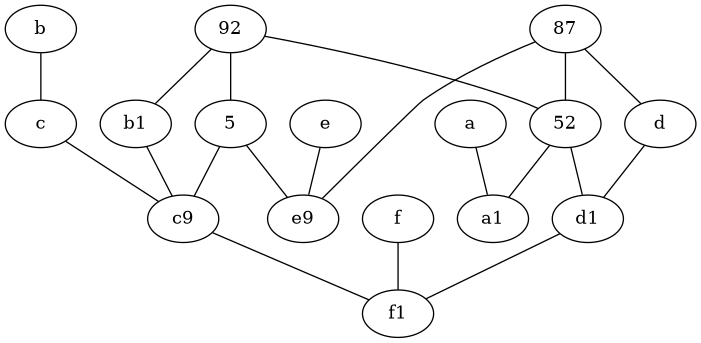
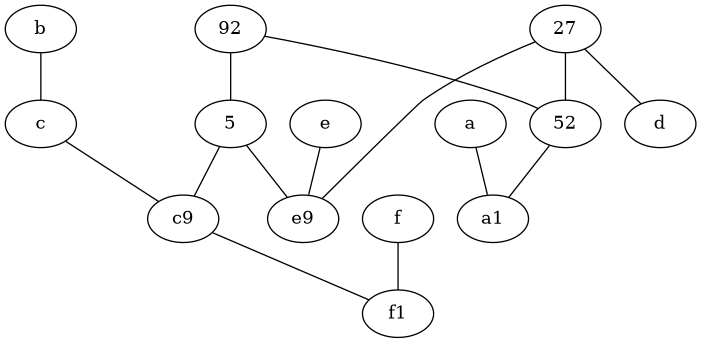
node "87": label "87" -> "27"
node "b1": removed
node "d1": removed
